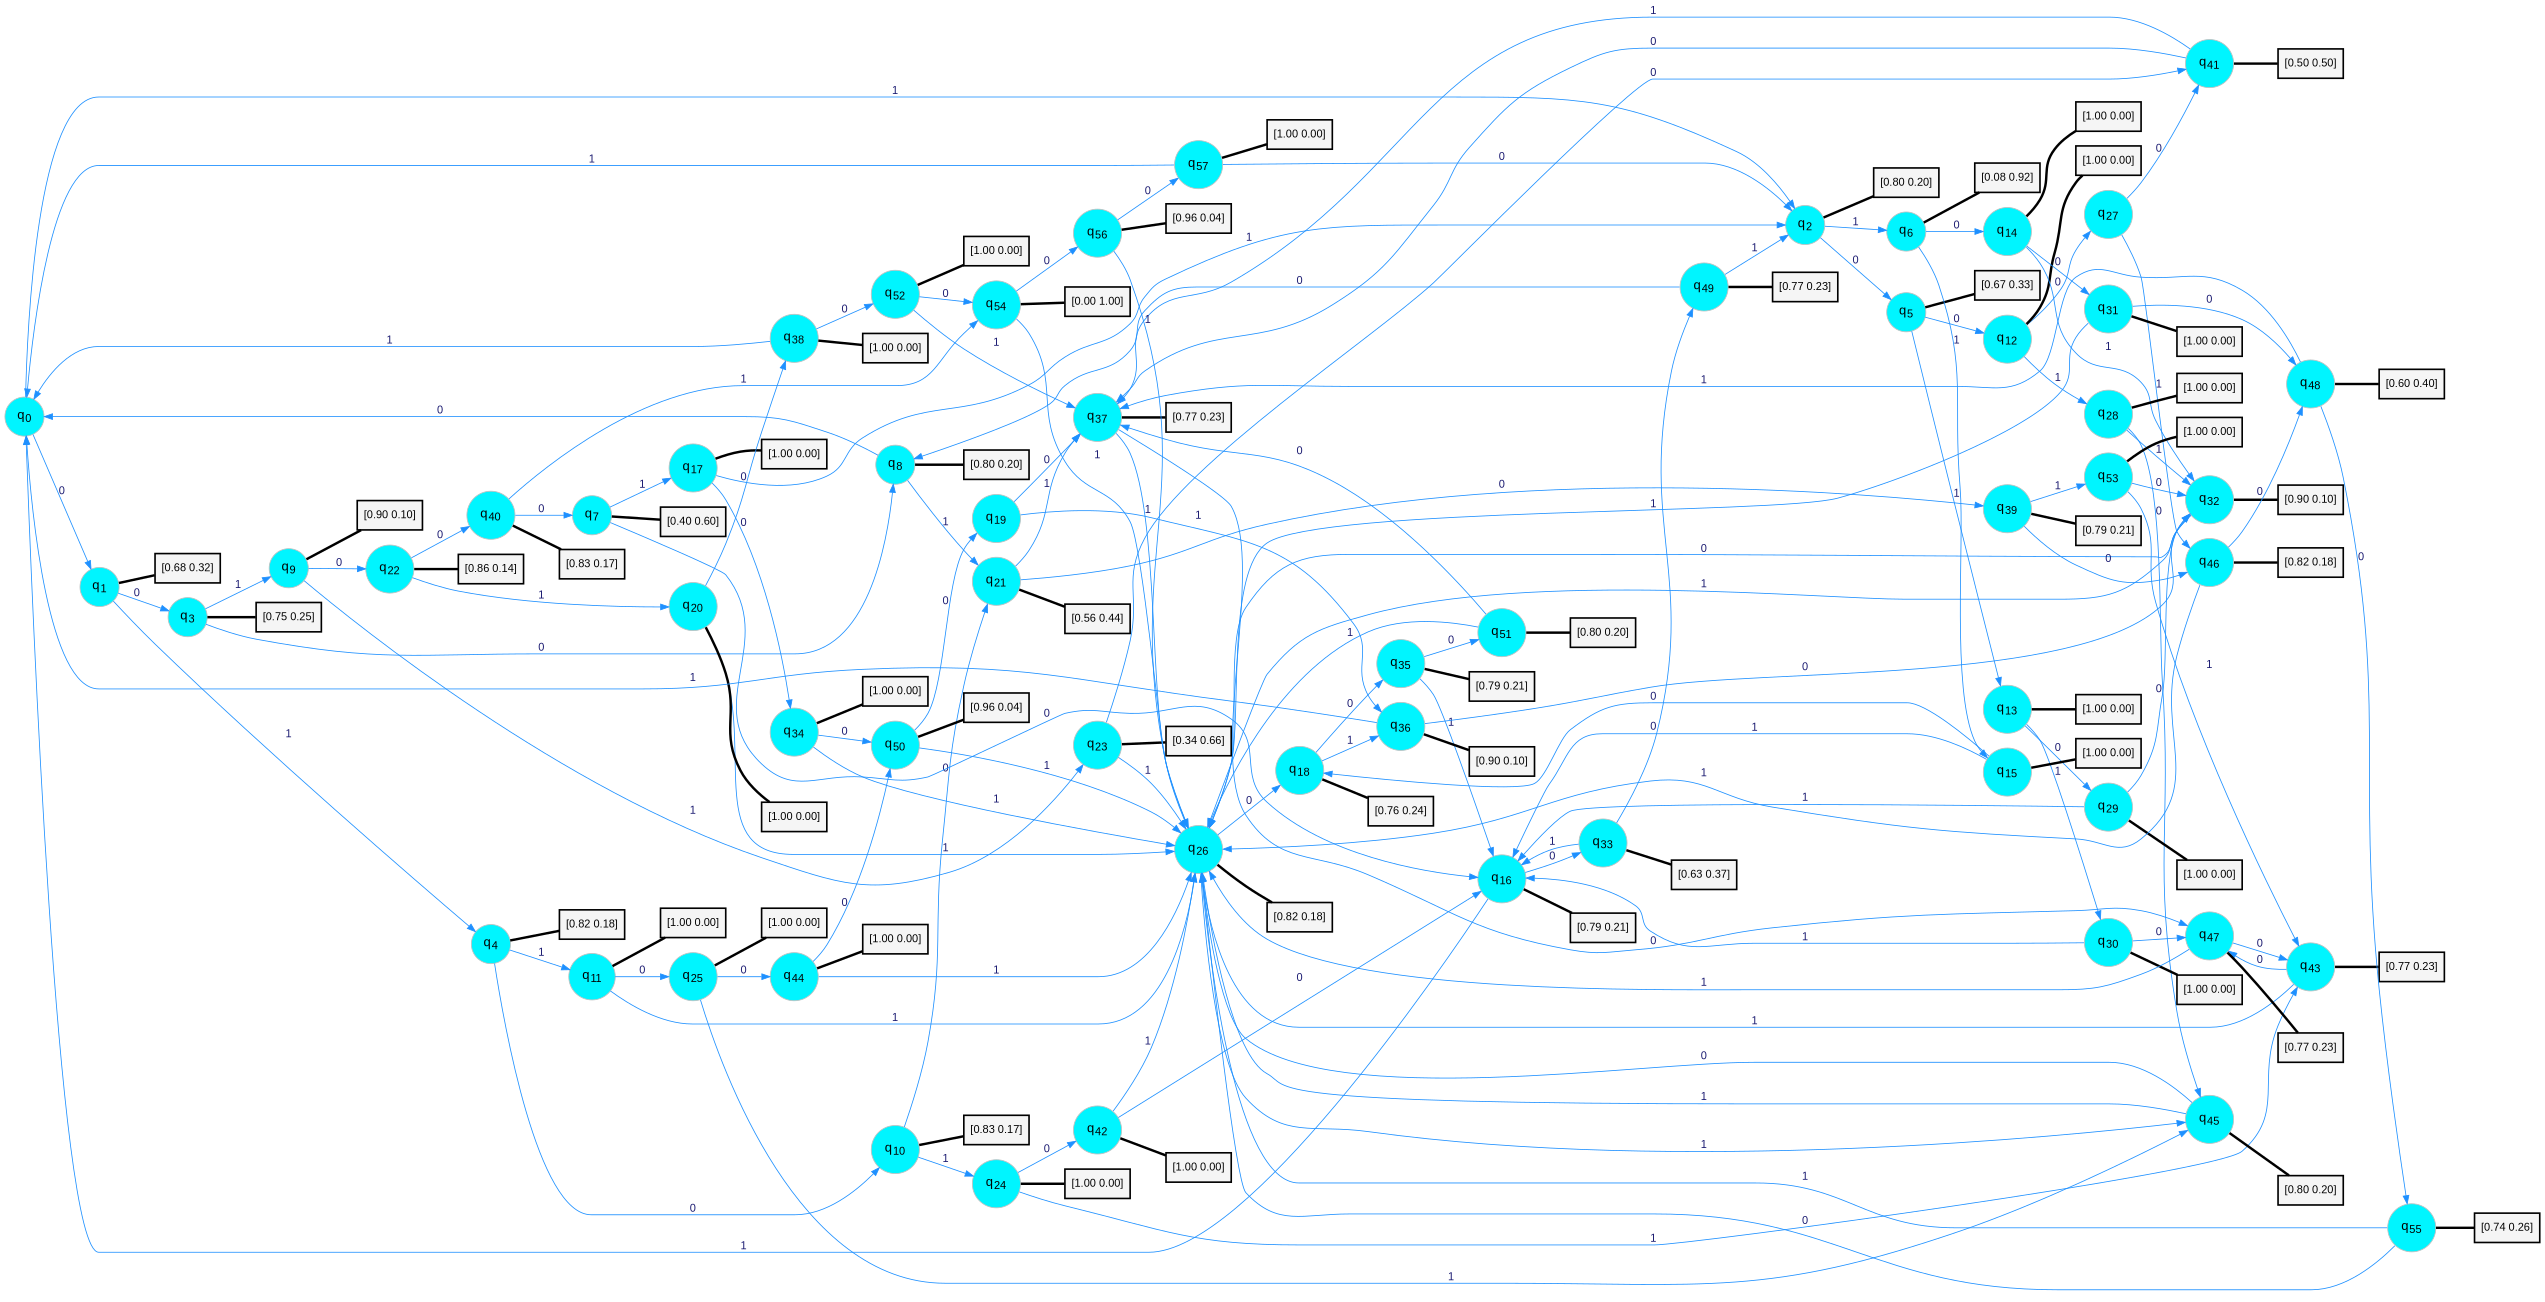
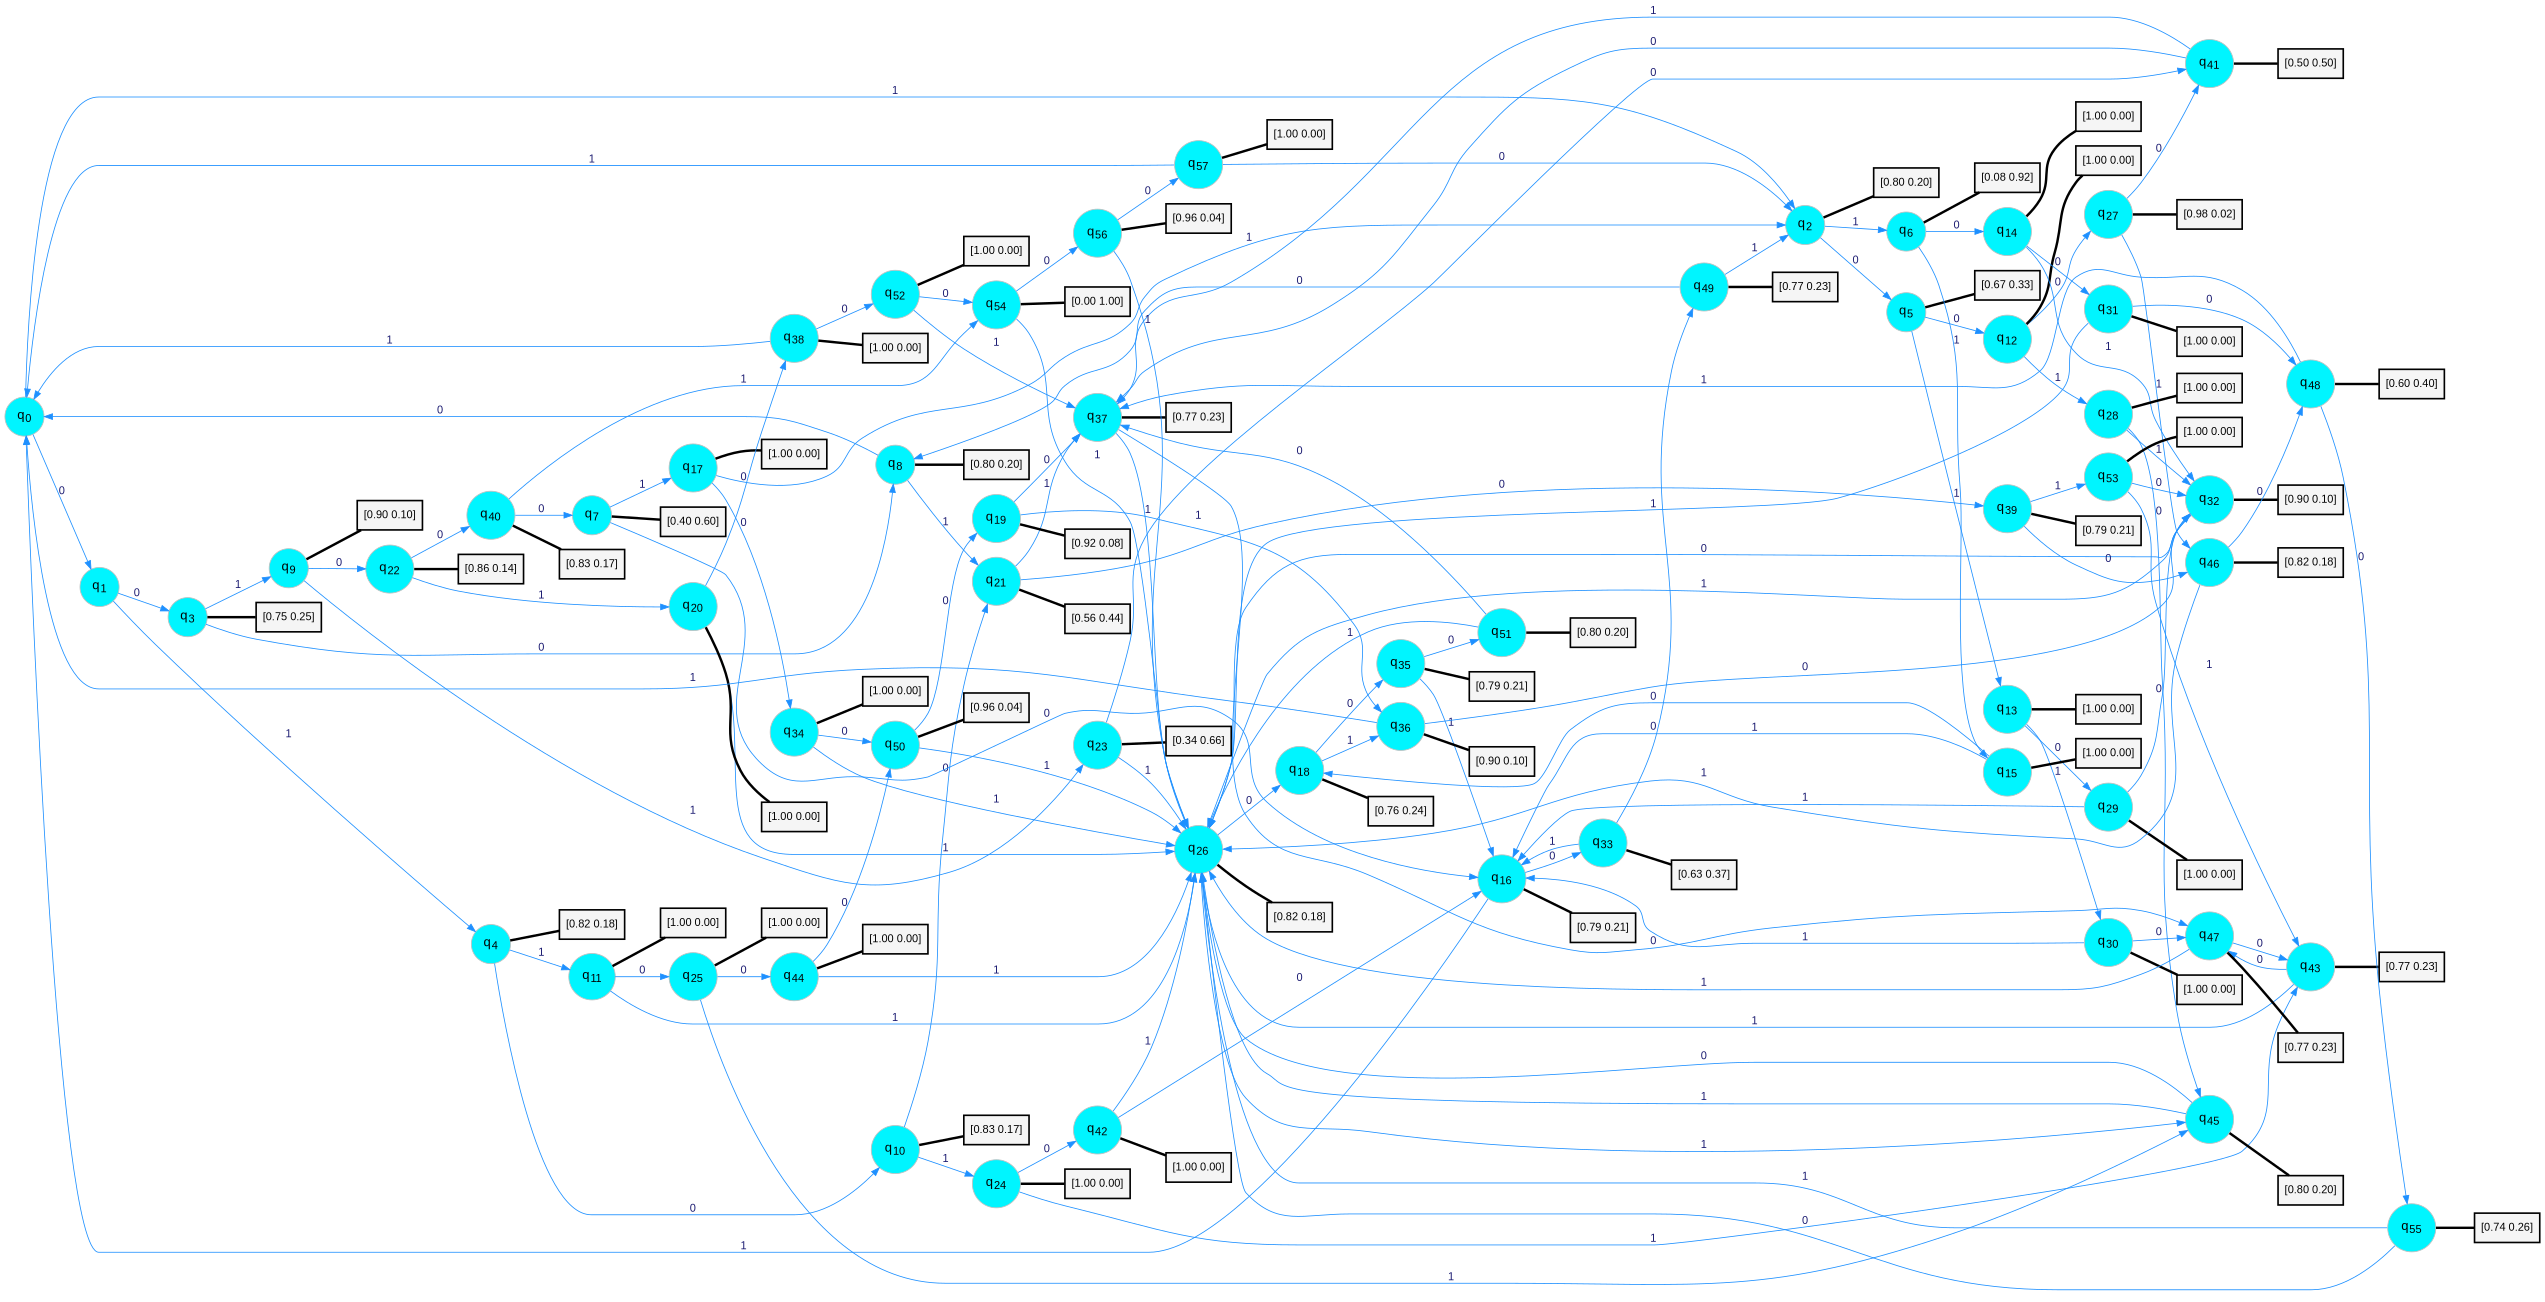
node "[0.98 0.02]": added
node "[0.92 0.08]": added
node "[0.68 0.32]": removed
